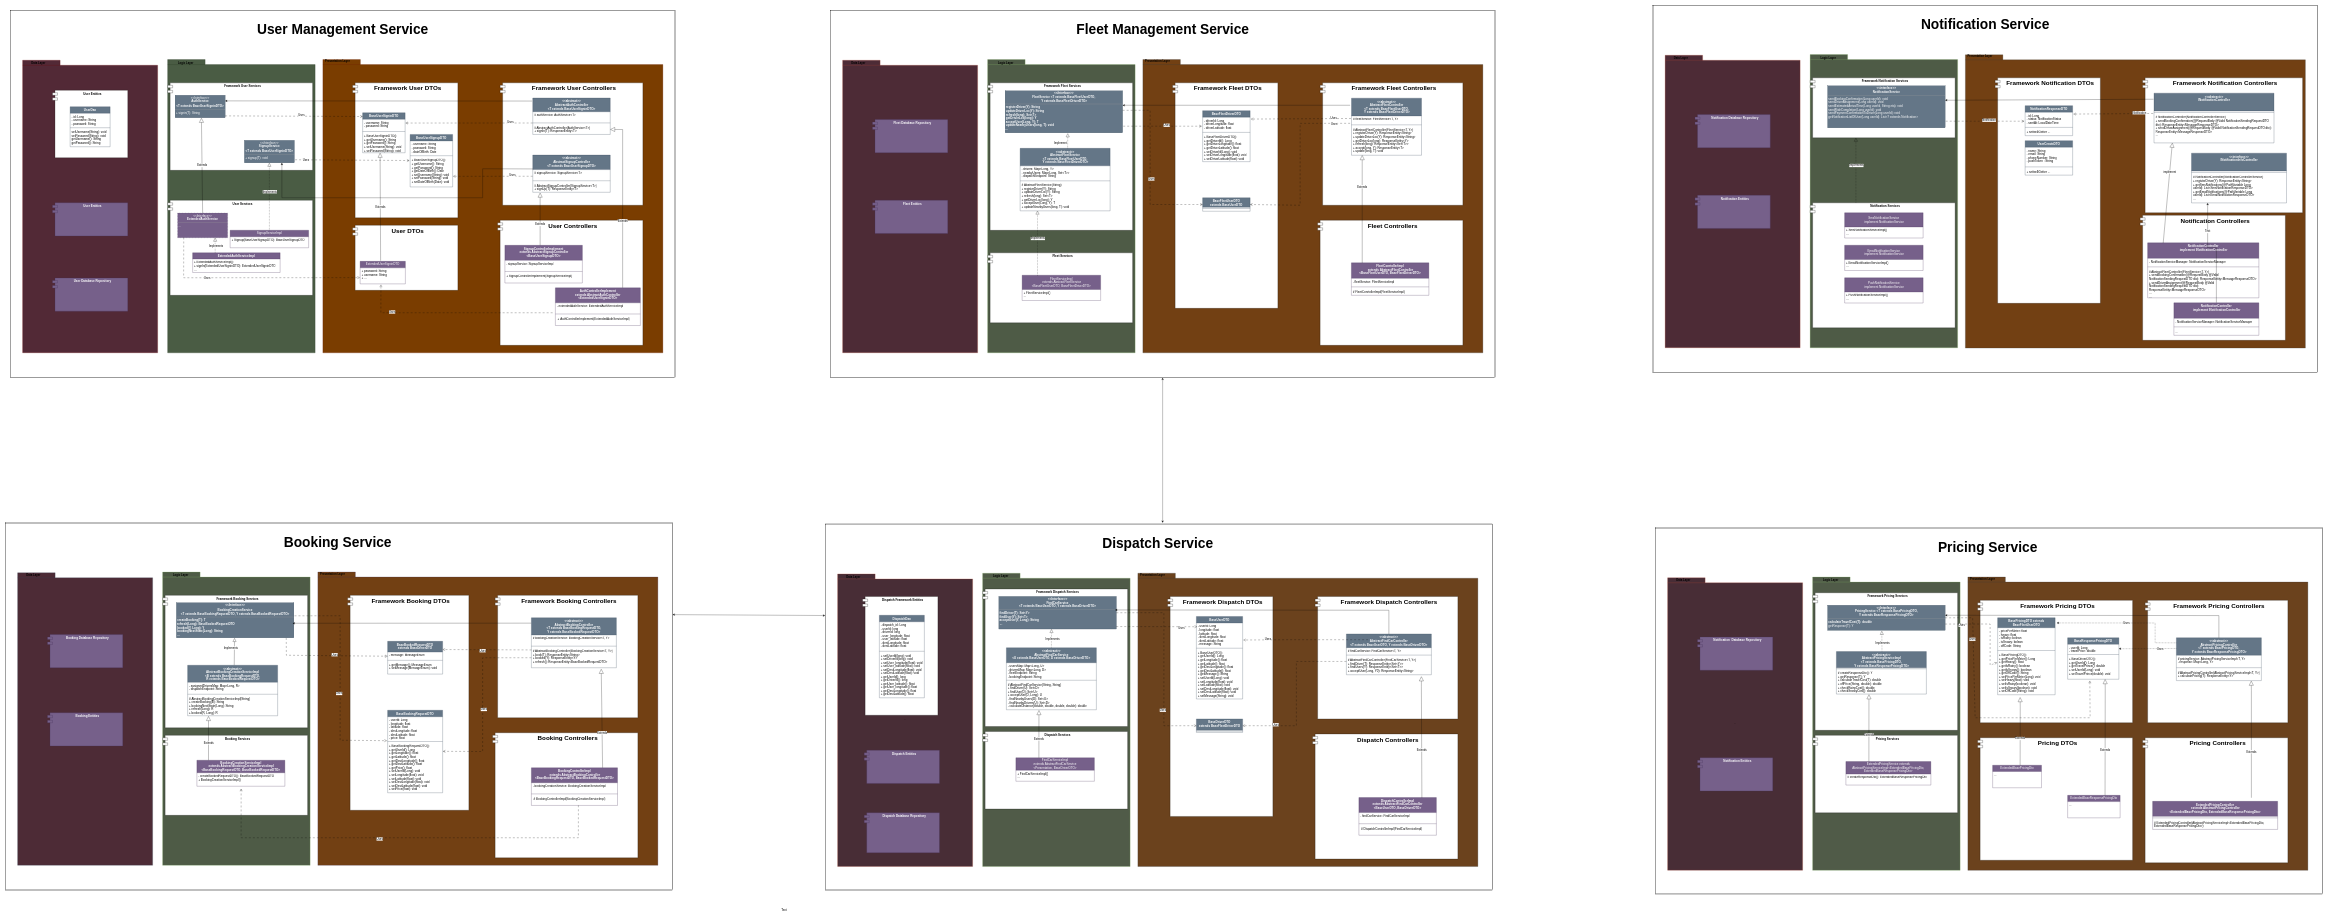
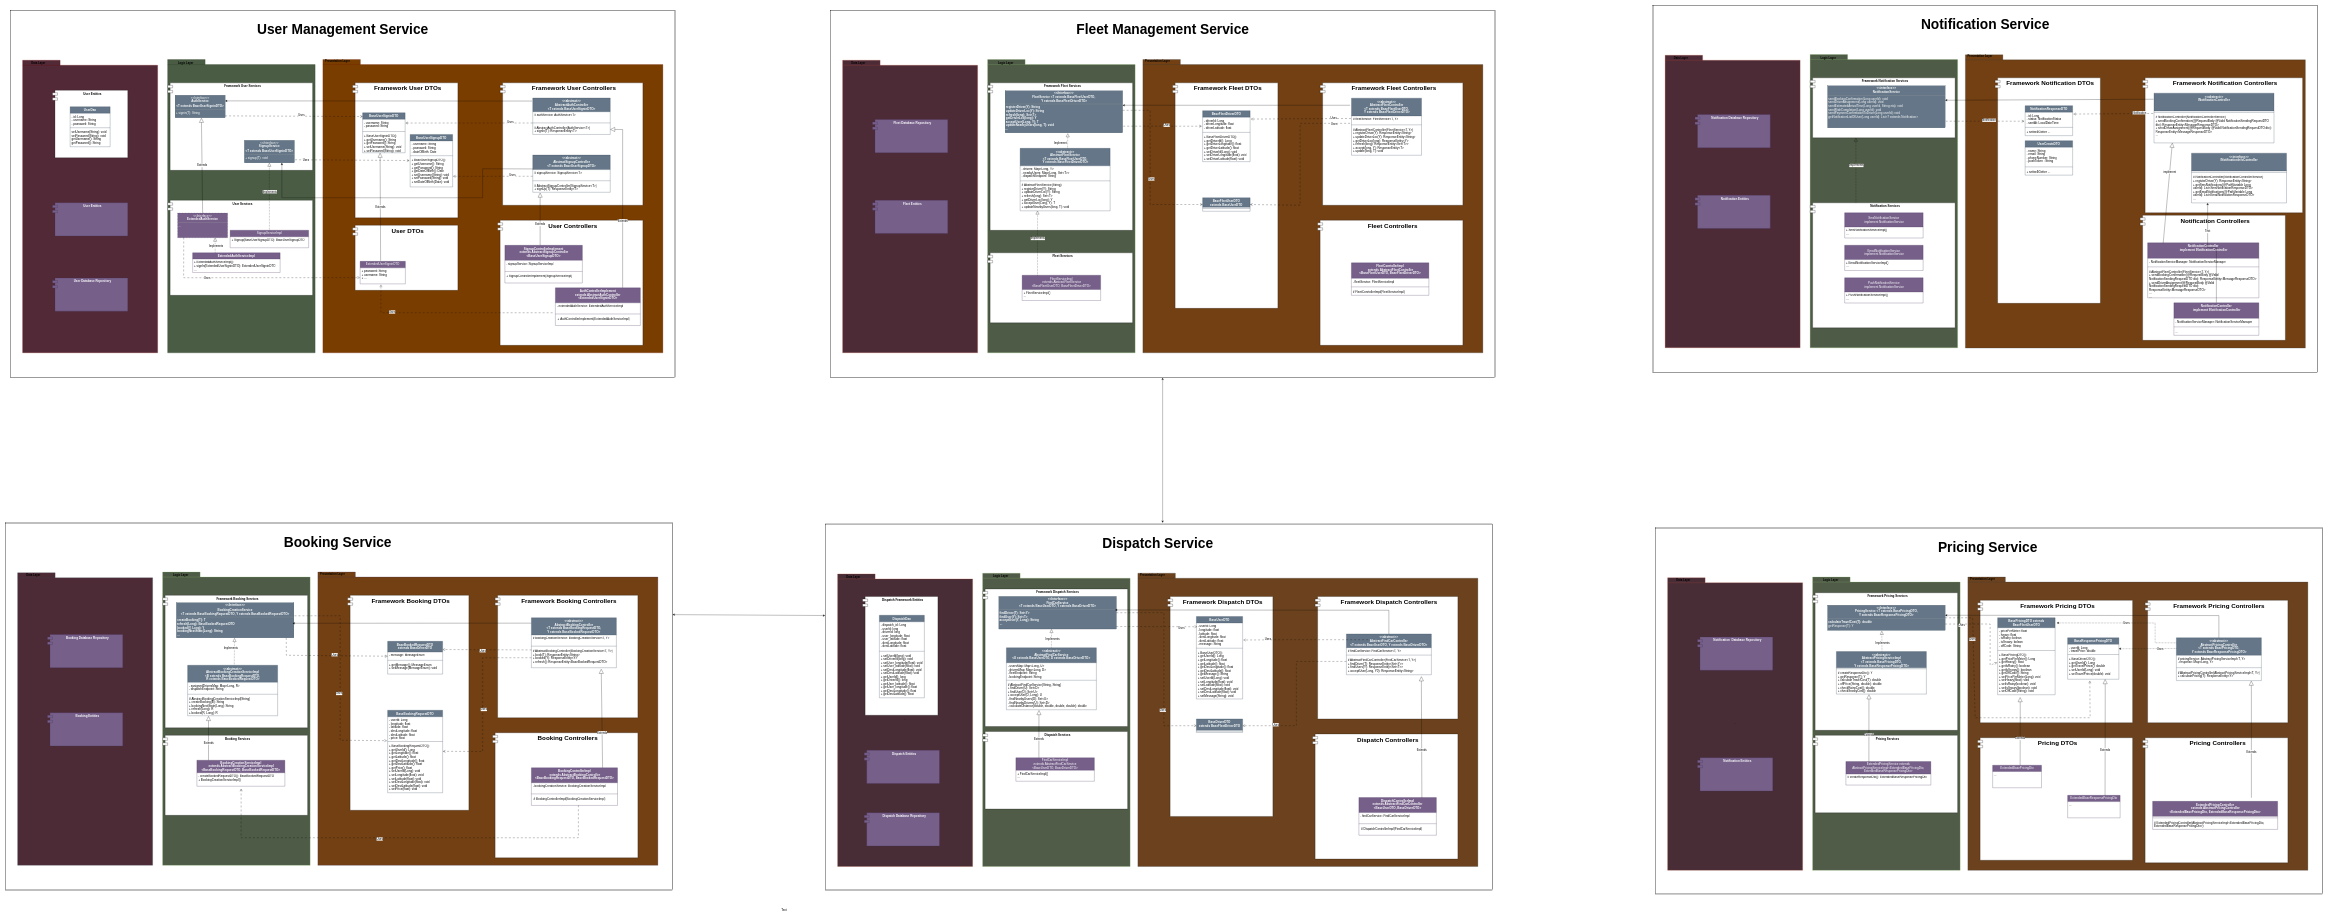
edge "FleetConrtollerImpl extends AbstractFleetController <BaseFleetUserDTO, BaseFleetDriverDTO>" -> "# AbstractFleetController(FleetService<T, Y>) + registerDriver(Y): ResponseEntity<String> + updateDriverLoc(Y): ResponseEntity<String> + getDriverLoc(long): ResponseEntity<Y> + refresh(long): ResponseEntity<Set<T>> + accept(long, Y): ResponseEntity<T> + update(long, T): void": removed, label "Extends"
edge "<<abstract>> AbstractBookingCreationServiceImpl <B extends BaseBookingRequestDTO, R extends BaseBookedRequestDTO>" -> "<<Interface>> BookingCreationService <T extends BaseBookingRequestDTO, Y extends BaseBookedRequestDTO> createBooking(T): T refresh(Long): BaseBookedRequestDTObooked(Y, Long): Y bookingNextState(Long): String ...": style solid -> dashed
node "FindCarServiceImpl extends AbstractFindCarService <Presentation, BaseDriverDTO>": label "FindCarServiceImpl extends AbstractFindCarService <Presentation, BaseDriverDTO>" -> "FindCarServiceImpl extends AbstractFindCarService <BaseUserDTO, BaseDriverDTO>"
node "Dispatch Database Repository": size 75x40 -> 75x33
